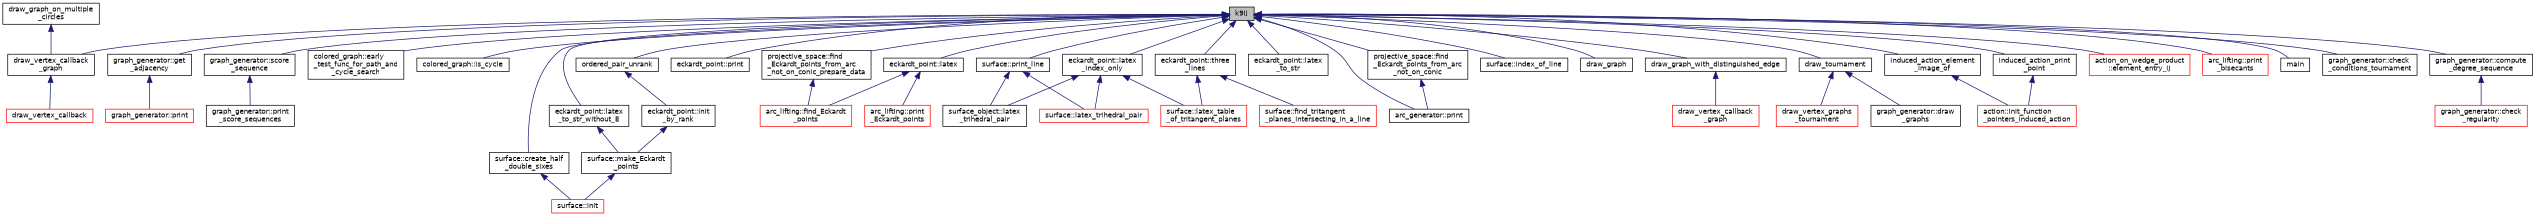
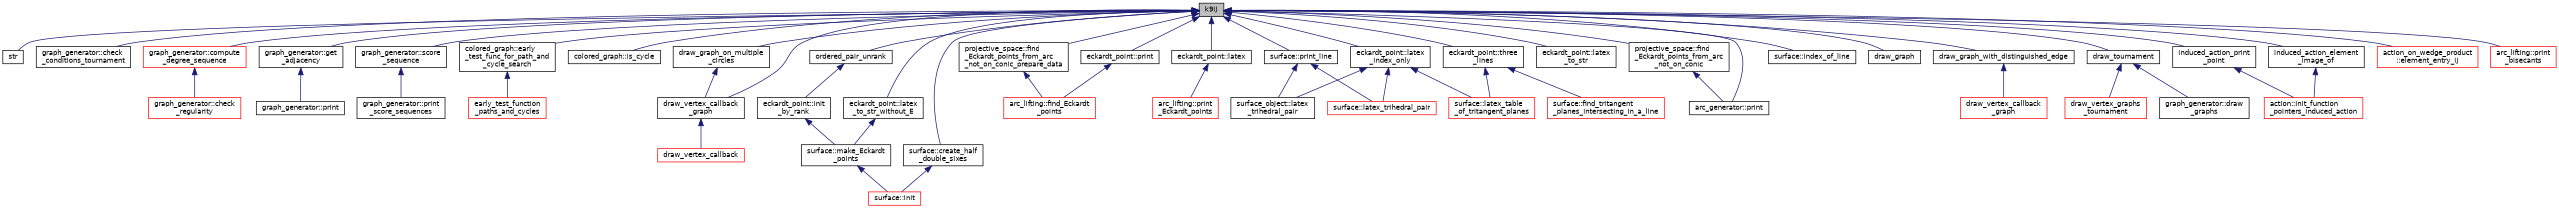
edge "draw_graph_on_multiple _circles" -> "k9ij": added
node "main": label "main" -> "str"
node "graph_generator::compute _degree_sequence": color black -> red
edge "arc_lifting::find_Eckardt _points" -> "eckardt_point::latex": now "arc_lifting::find_Eckardt _points" -> "eckardt_point::print"
node "early_test_function _paths_and_cycles": added
node "graph_generator::print": color red -> black
